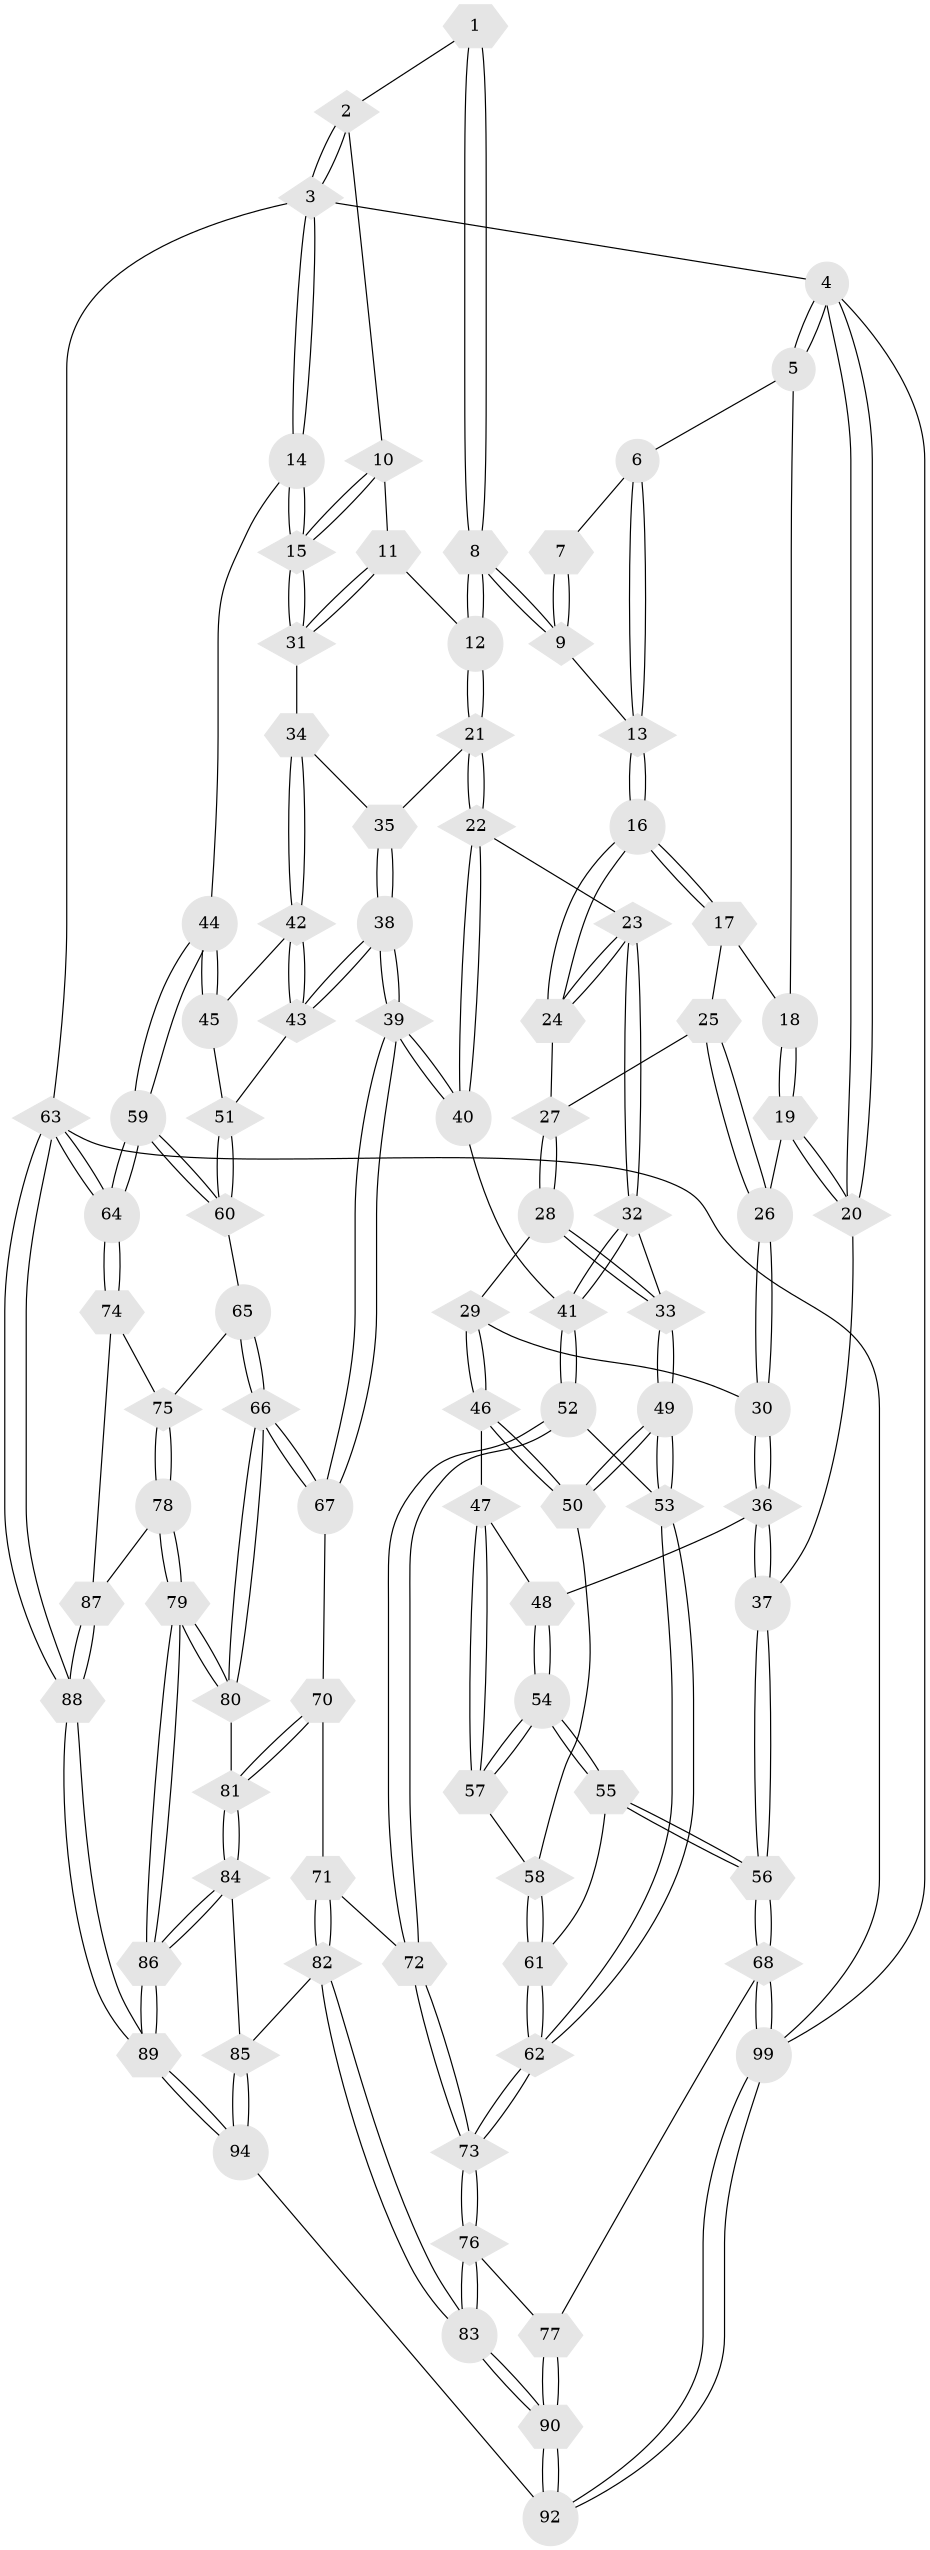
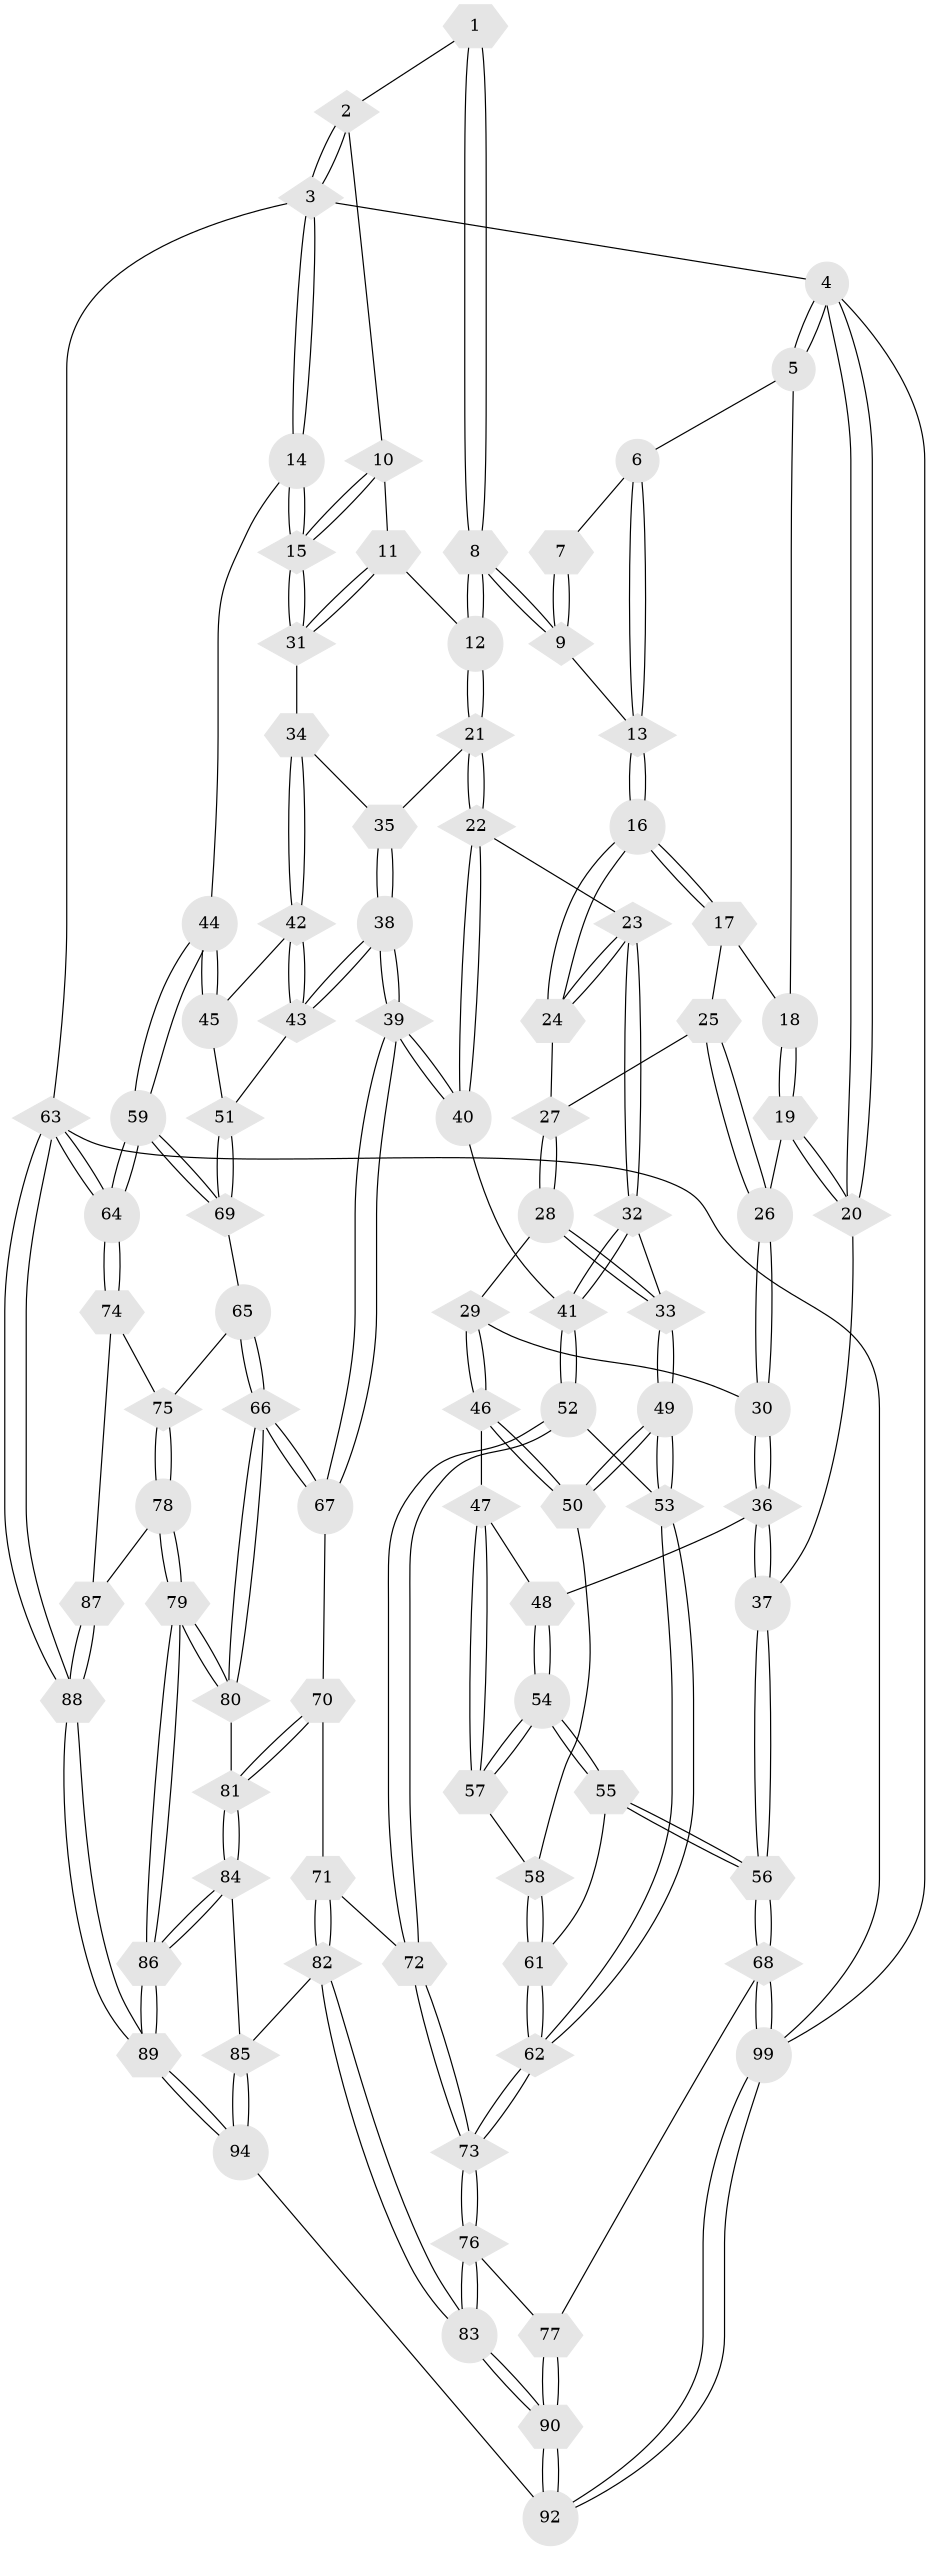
node "60": label "60" -> "69"
